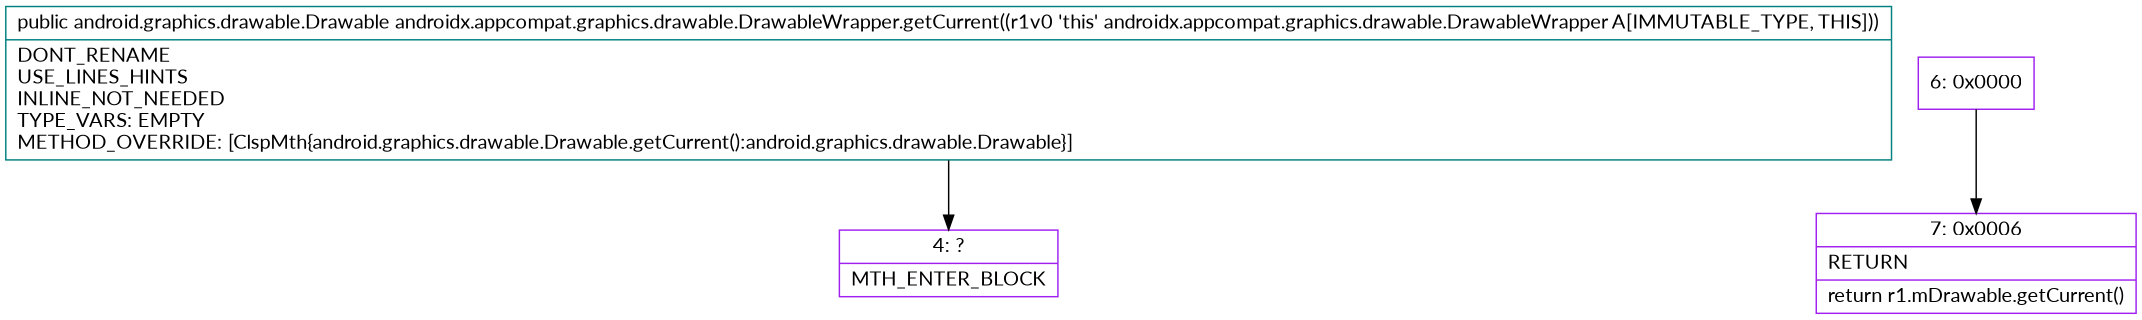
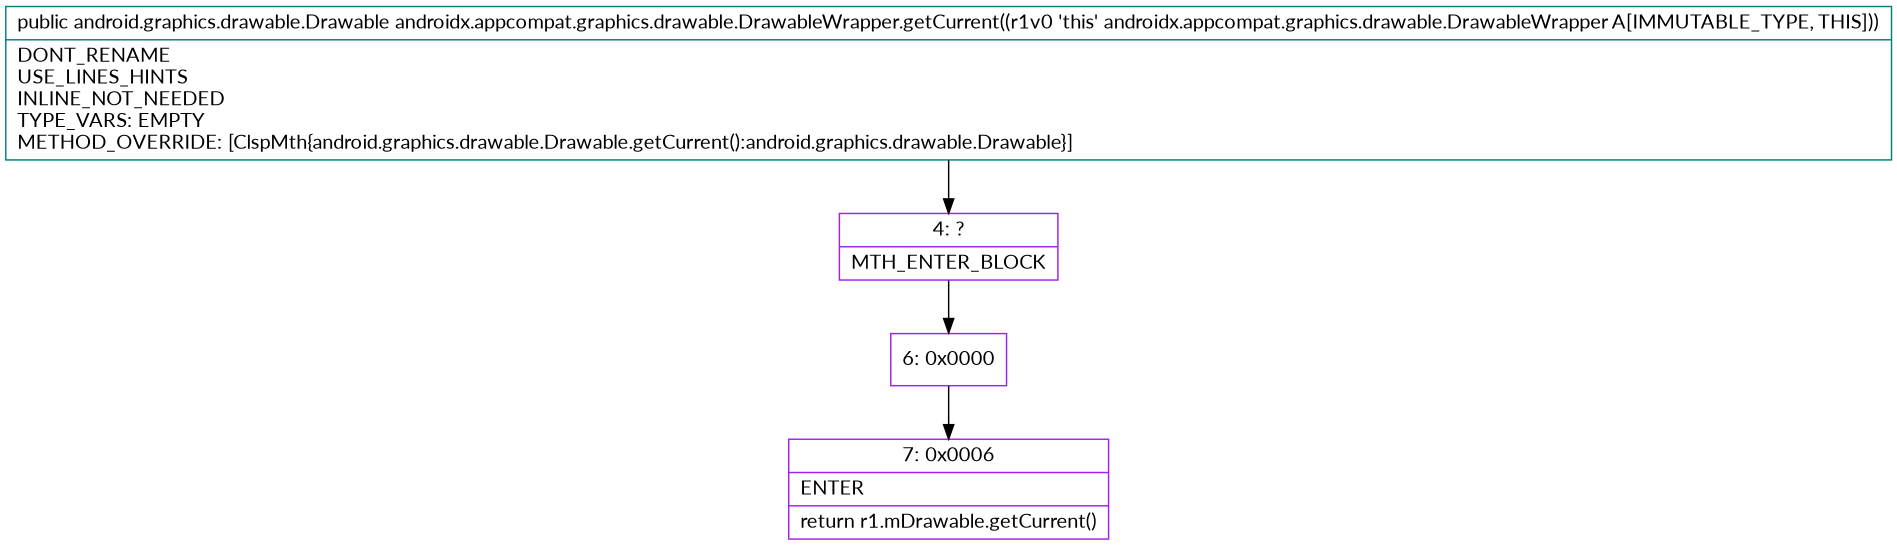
node "7: 0x0006": text "RETURN" -> "ENTER"
edge "4: ?" -> "6: 0x0000": added
